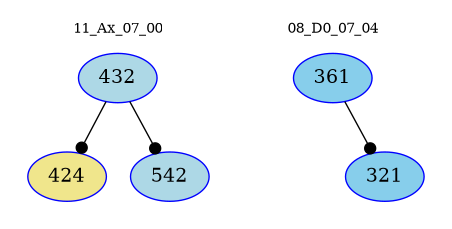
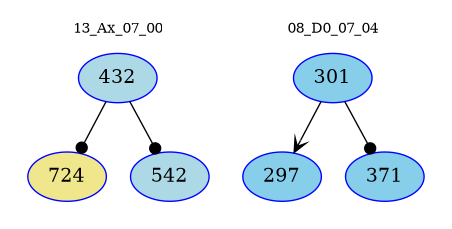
cluster "11_Ax_07_00": label "11_Ax_07_00" -> "13_Ax_07_00"
node "361": label "361" -> "301"
node "424": label "424" -> "724"
node "297": added
node "321": label "321" -> "371"
